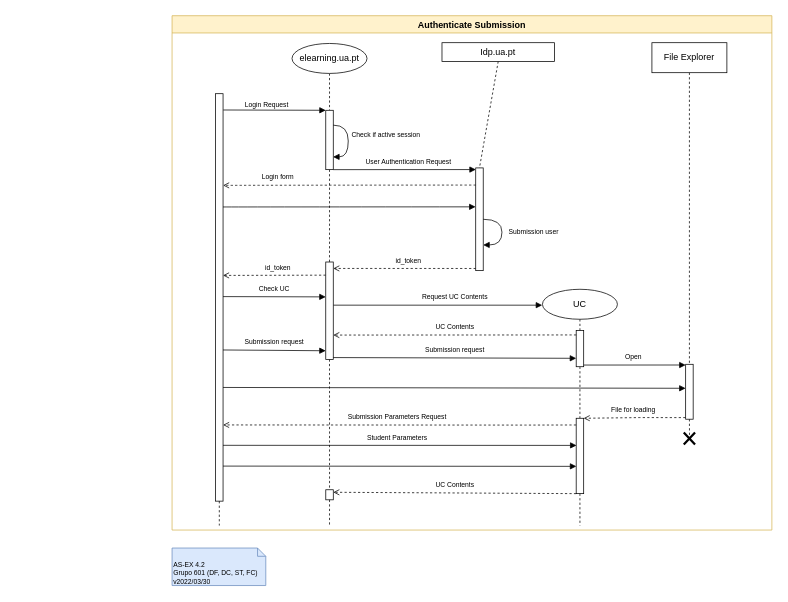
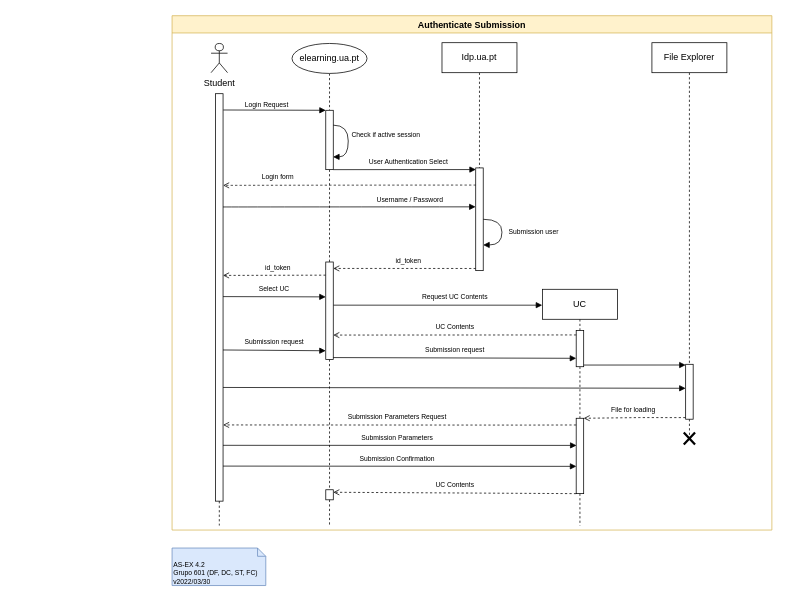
node "Idp.ua.pt": size 113x19 -> 75x30
node "Student": added
node "User Authentication Request": label "User Authentication Request" -> "User Authentication Select"
node "Username / Password": added
node "Check UC": label "Check UC" -> "Select UC"
node "UC": shape ellipse -> rectangle
node "Open": removed
node "Student Parameters": label "Student Parameters" -> "Submission Parameters"
node "Submission Confirmation": added
